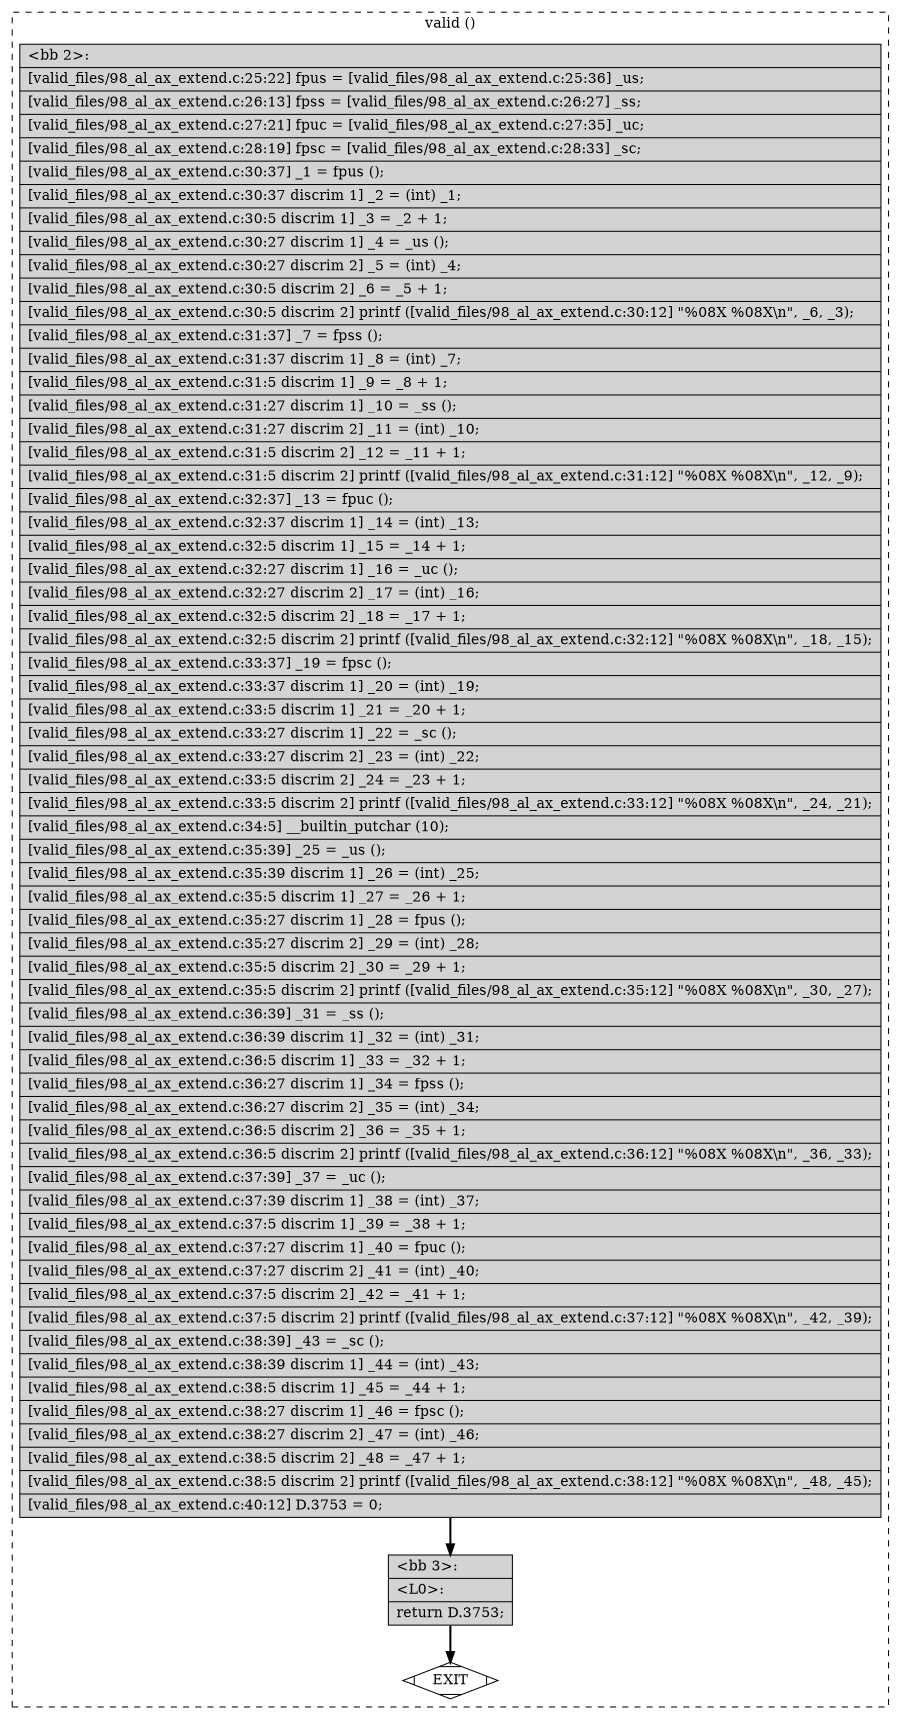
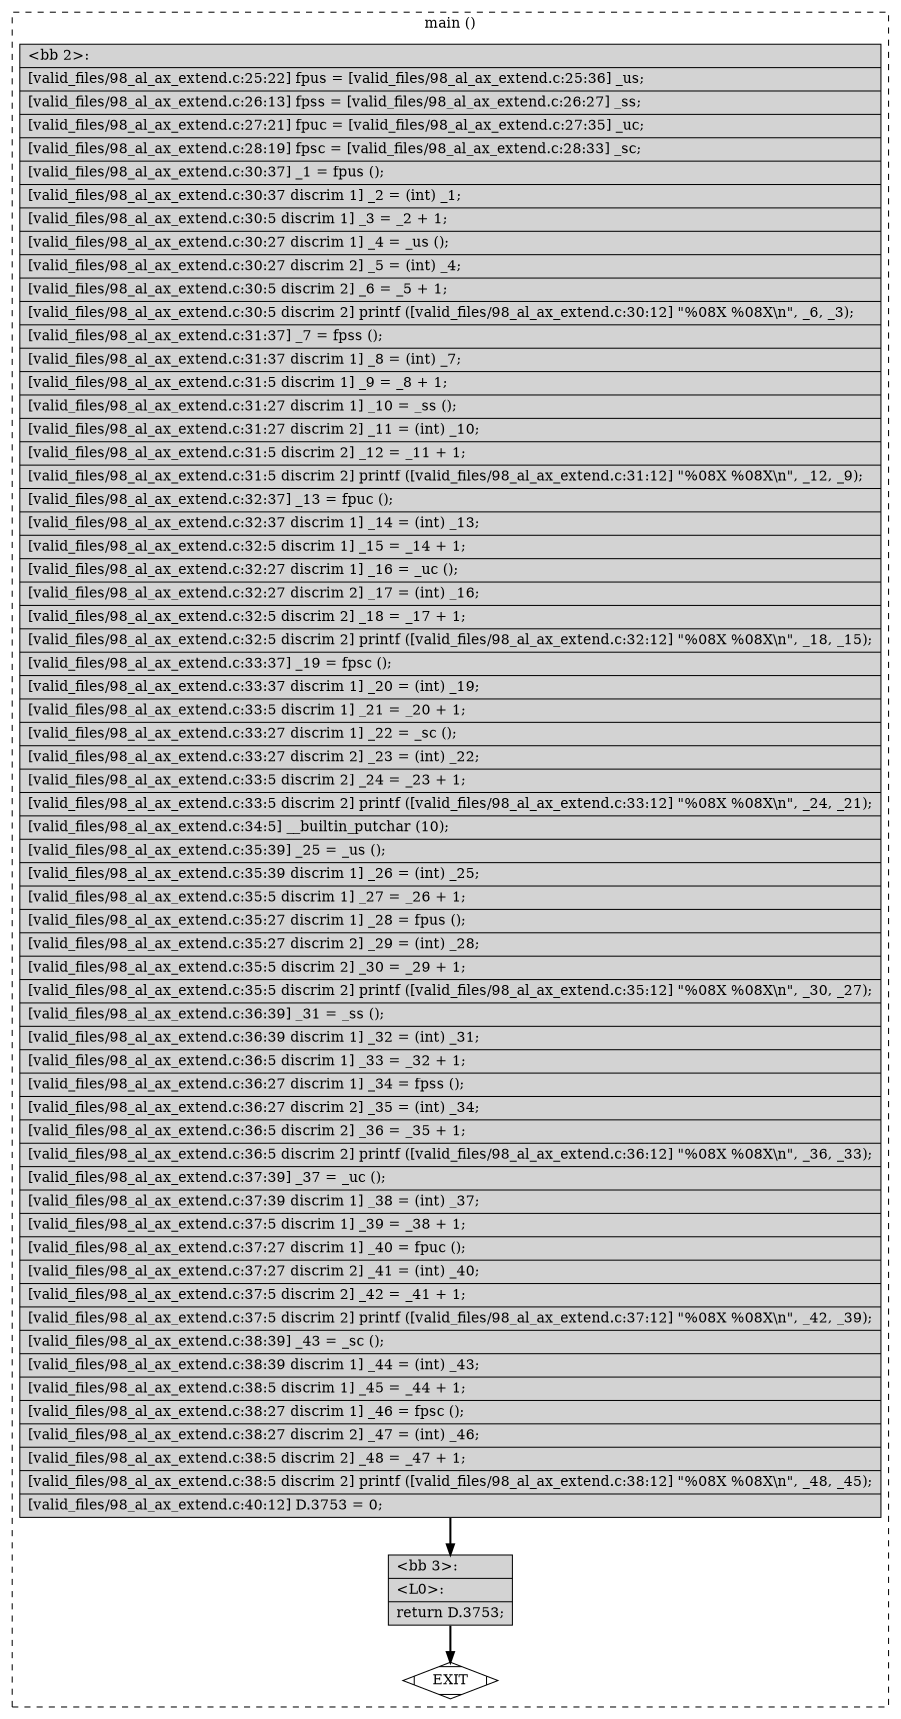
cluster "valid ()": label "valid ()" -> "main ()"
